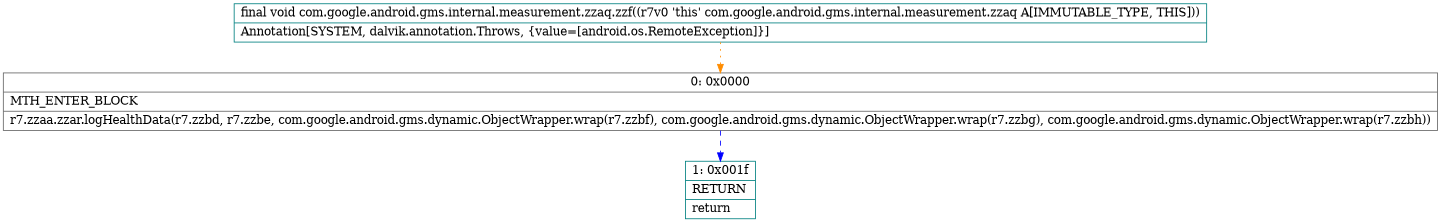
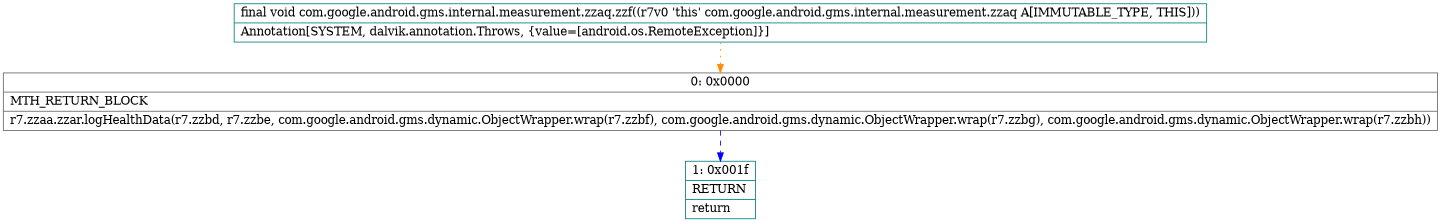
node "0: 0x0000": text "MTH_ENTER_BLOCK" -> "MTH_RETURN_BLOCK"
